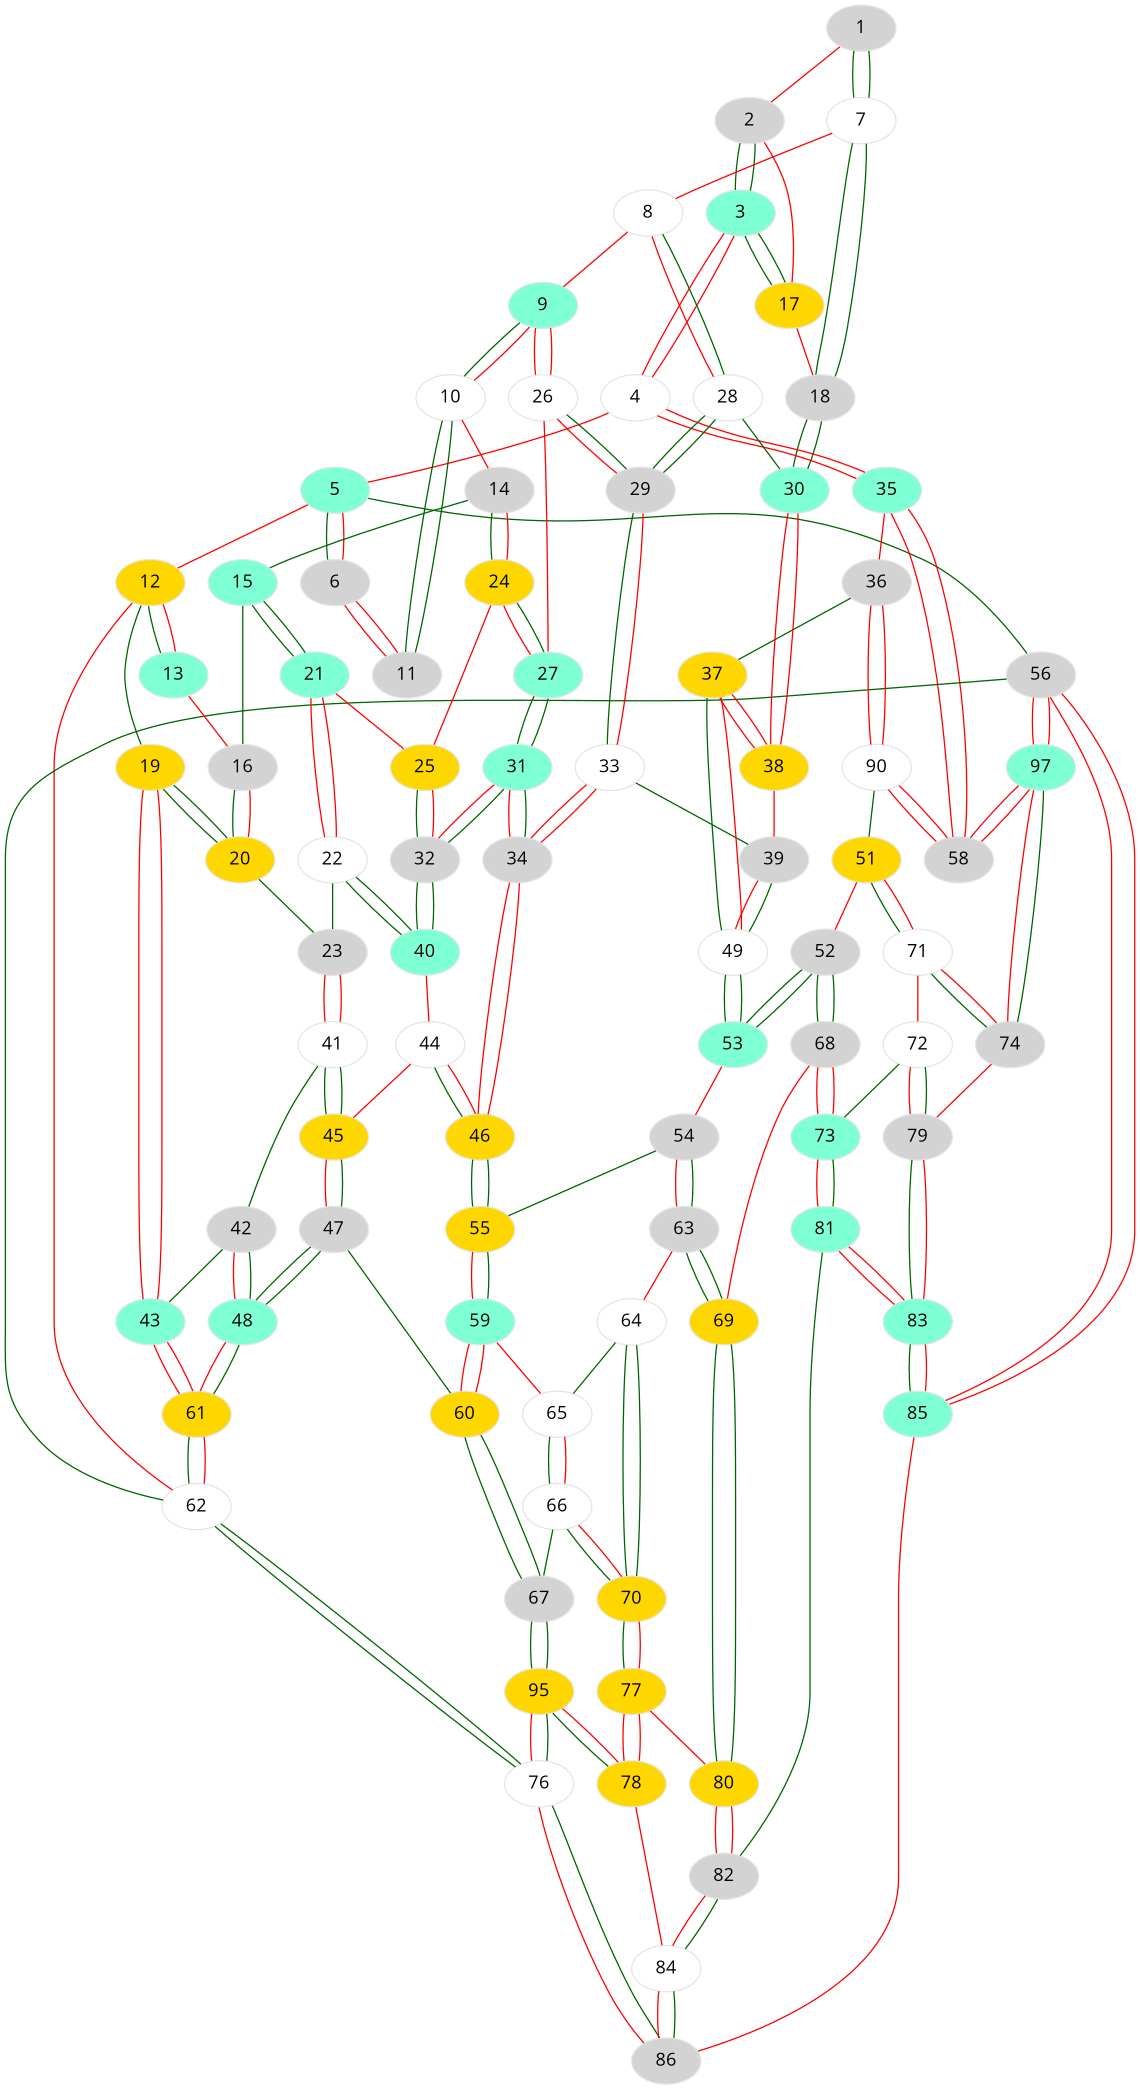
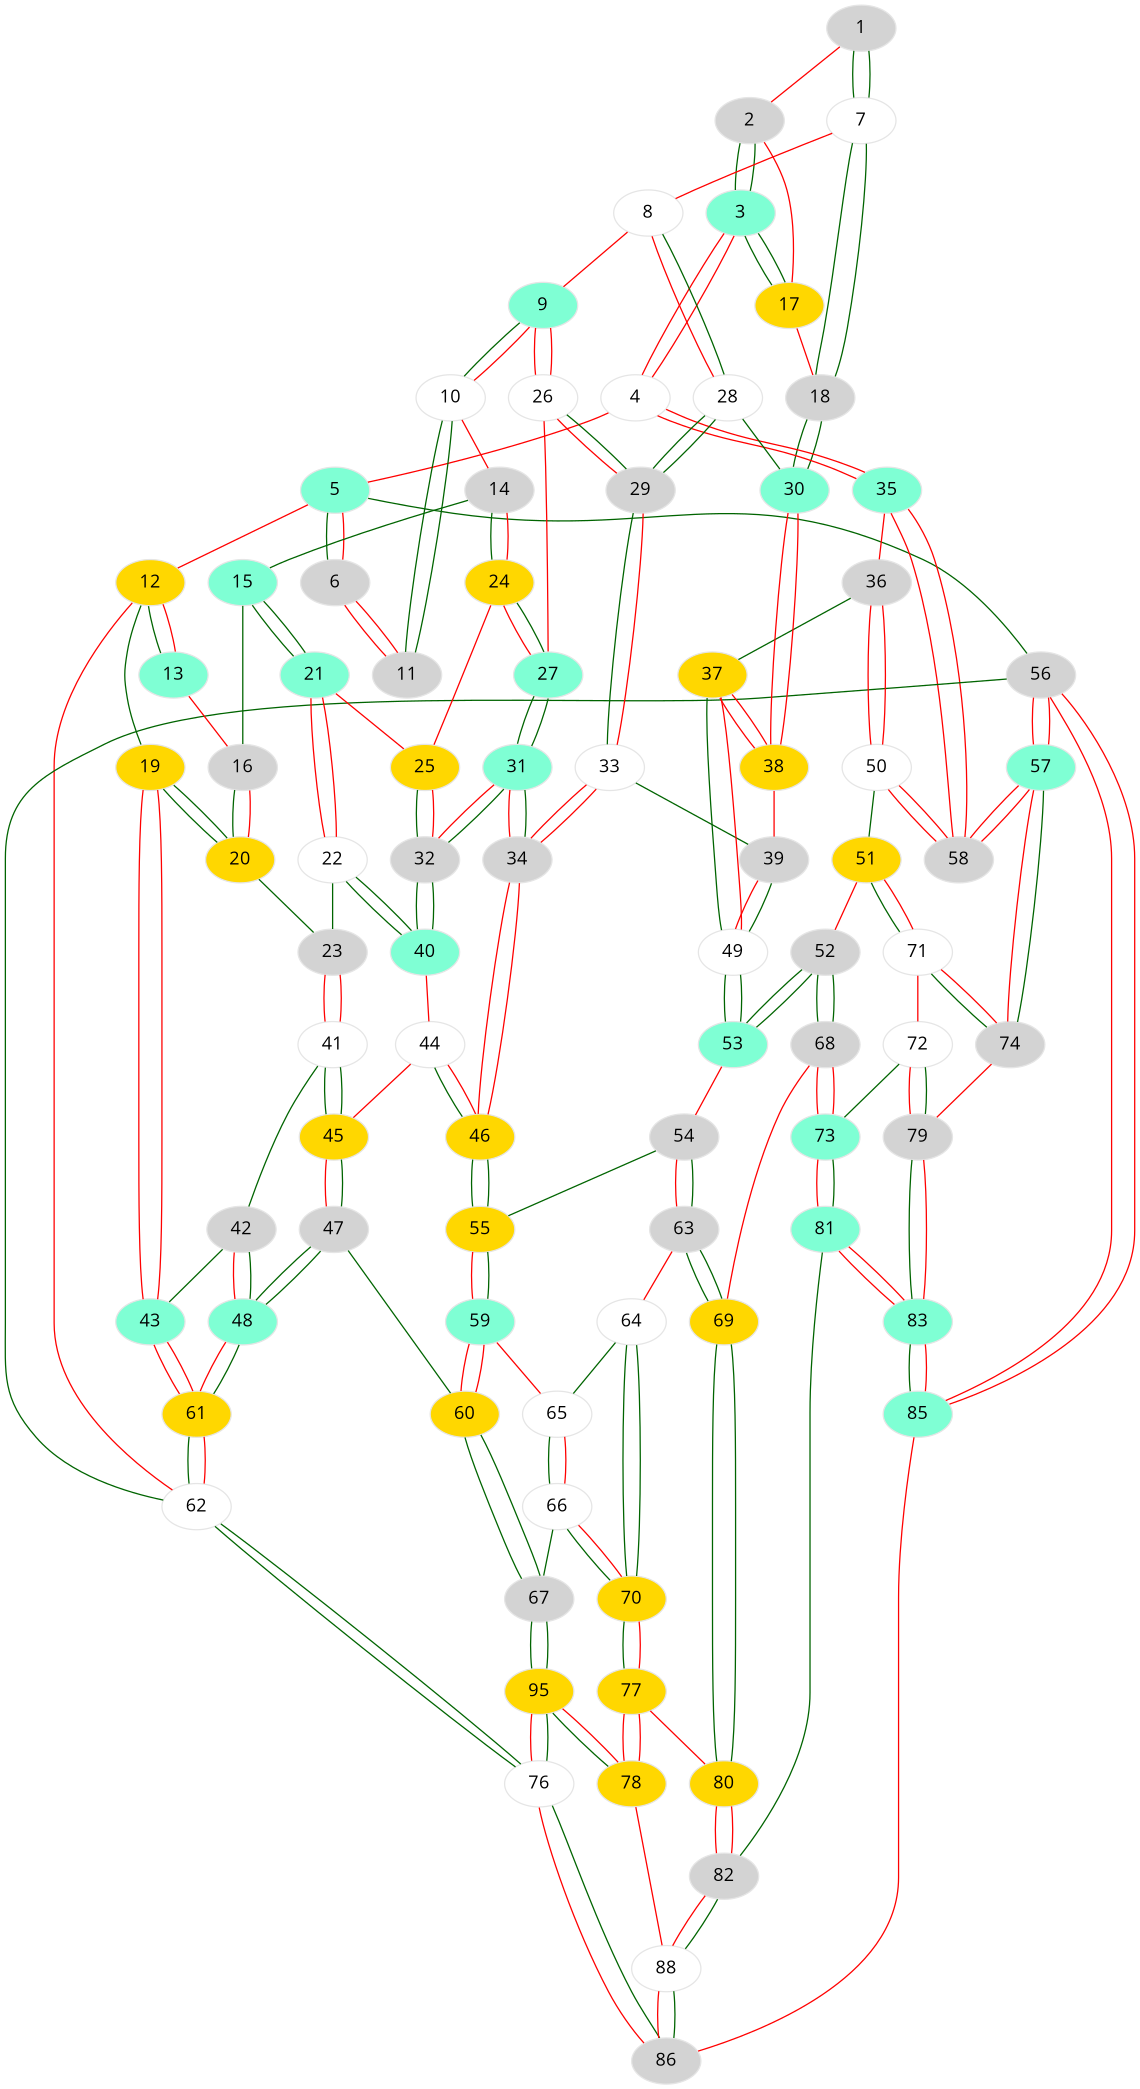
node "90": label "90" -> "50"
node "97": label "97" -> "57"
node "84": label "84" -> "88"
